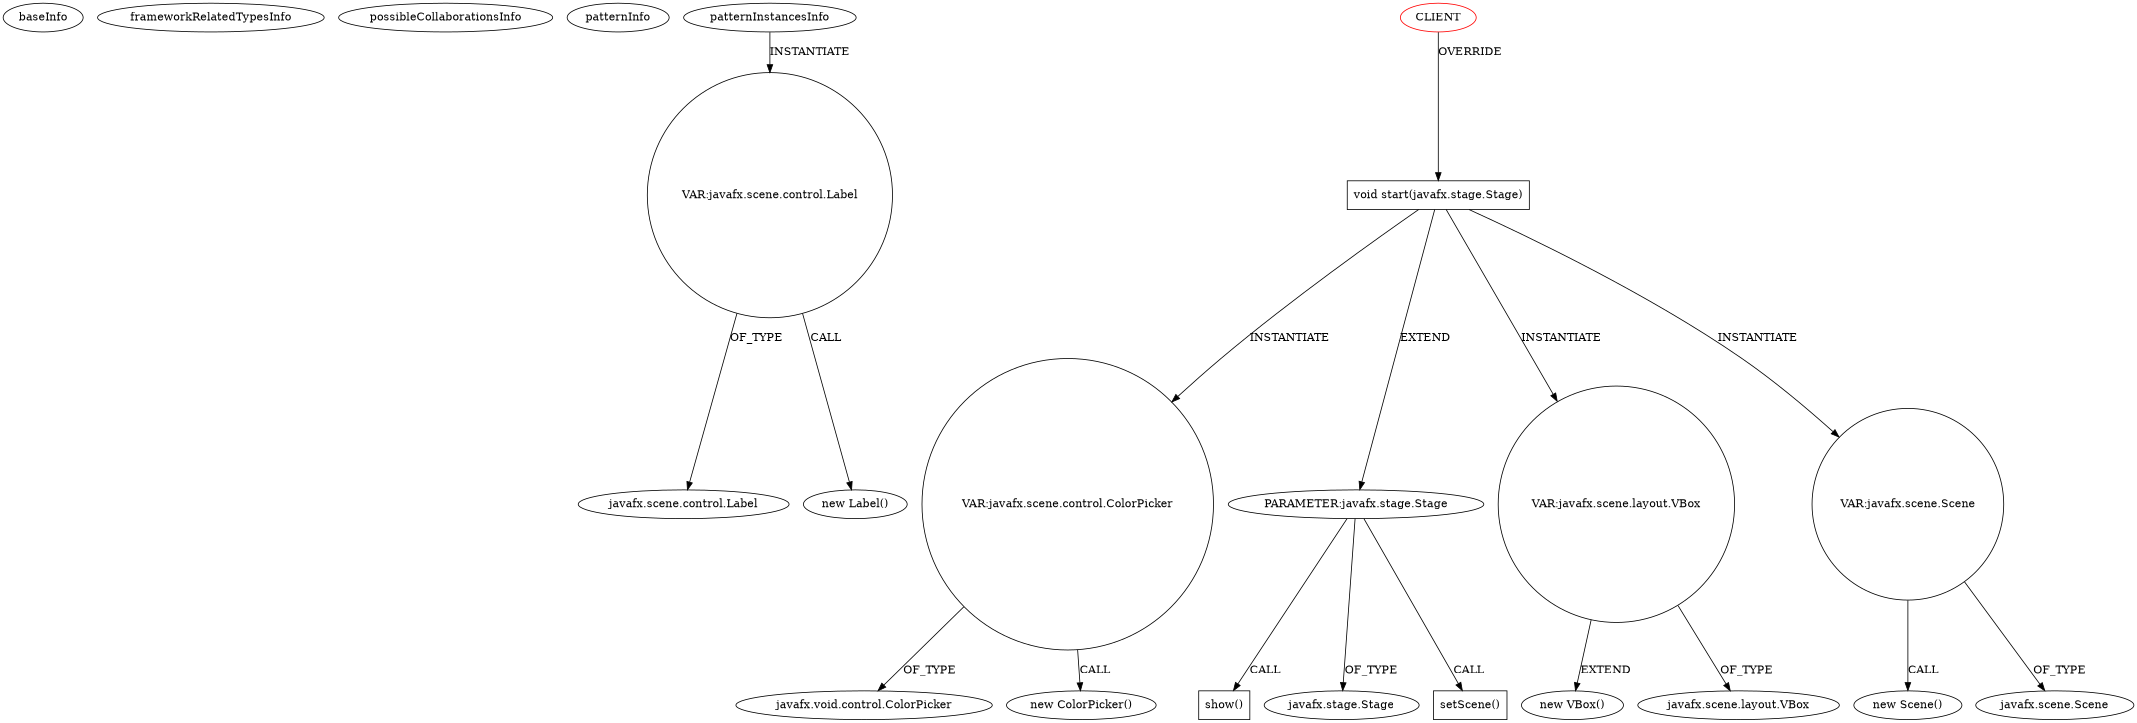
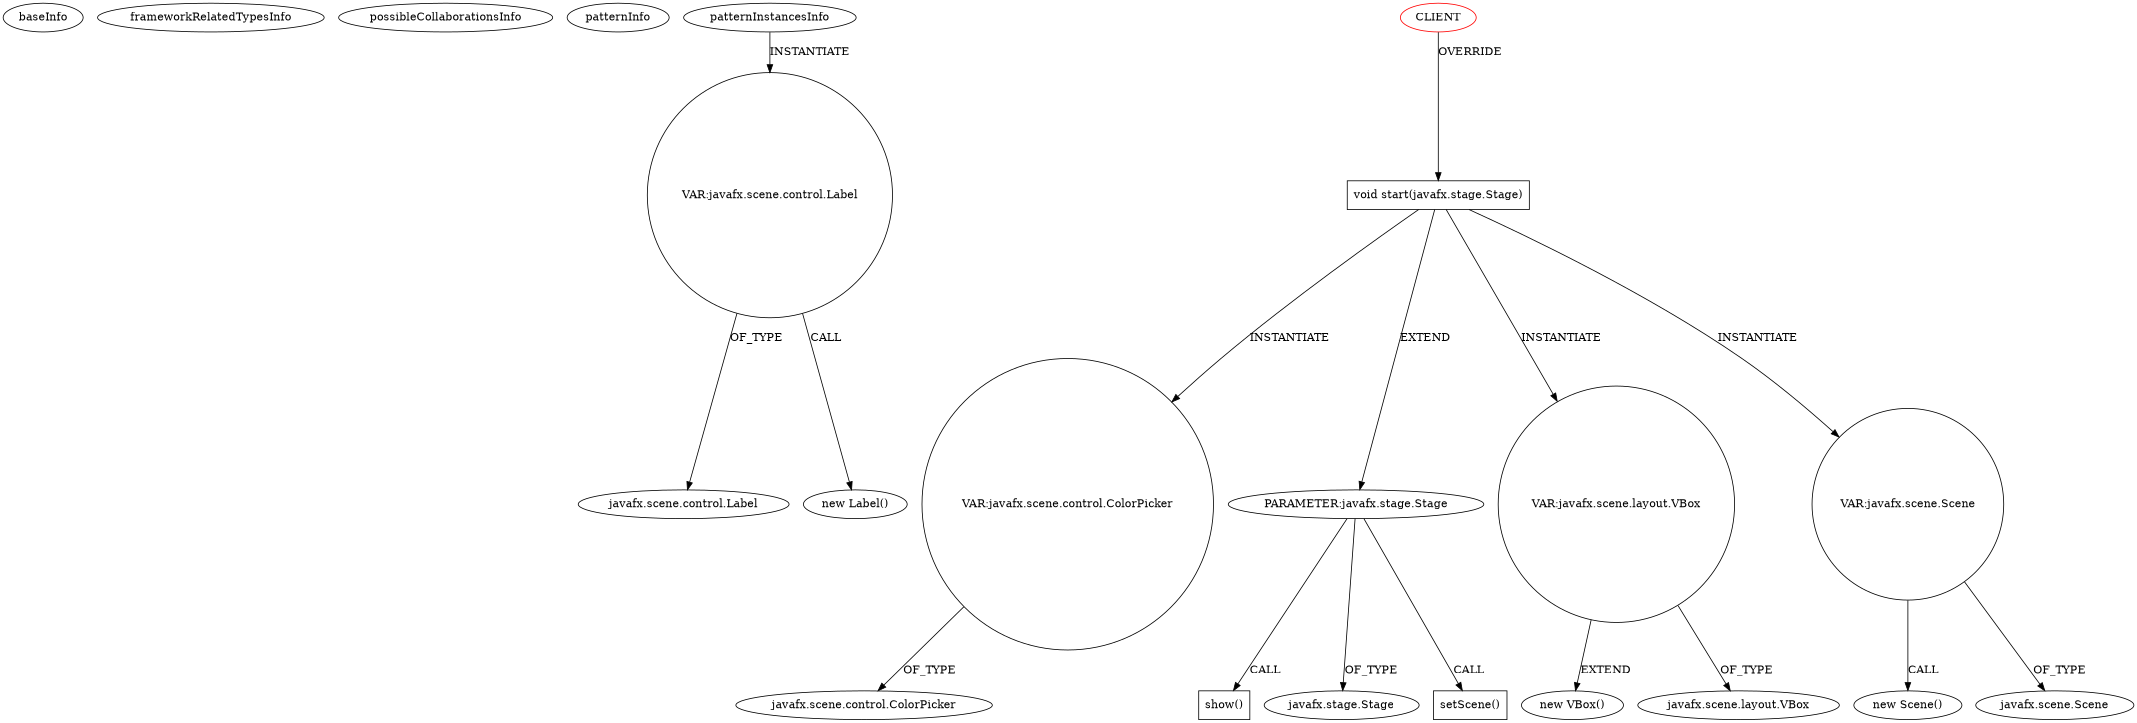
node "javafx.void.control.ColorPicker": label "javafx.void.control.ColorPicker" -> "javafx.scene.control.ColorPicker"
node "new ColorPicker()": removed
